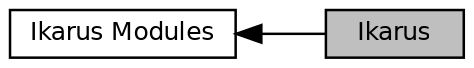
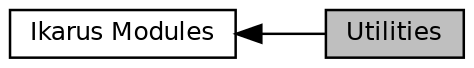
node "Ikarus": label "Ikarus" -> "Utilities"
